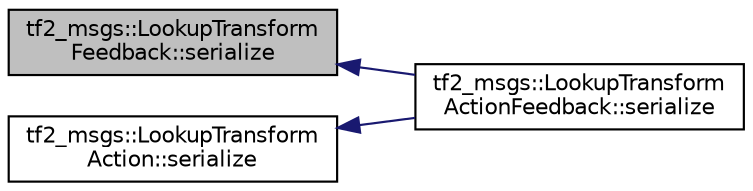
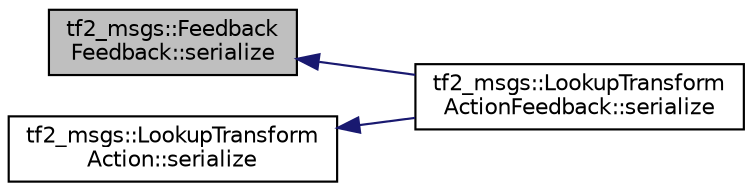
node "tf2_msgs::LookupTransform Feedback::serialize": label "tf2_msgs::LookupTransform Feedback::serialize" -> "tf2_msgs::Feedback Feedback::serialize"
